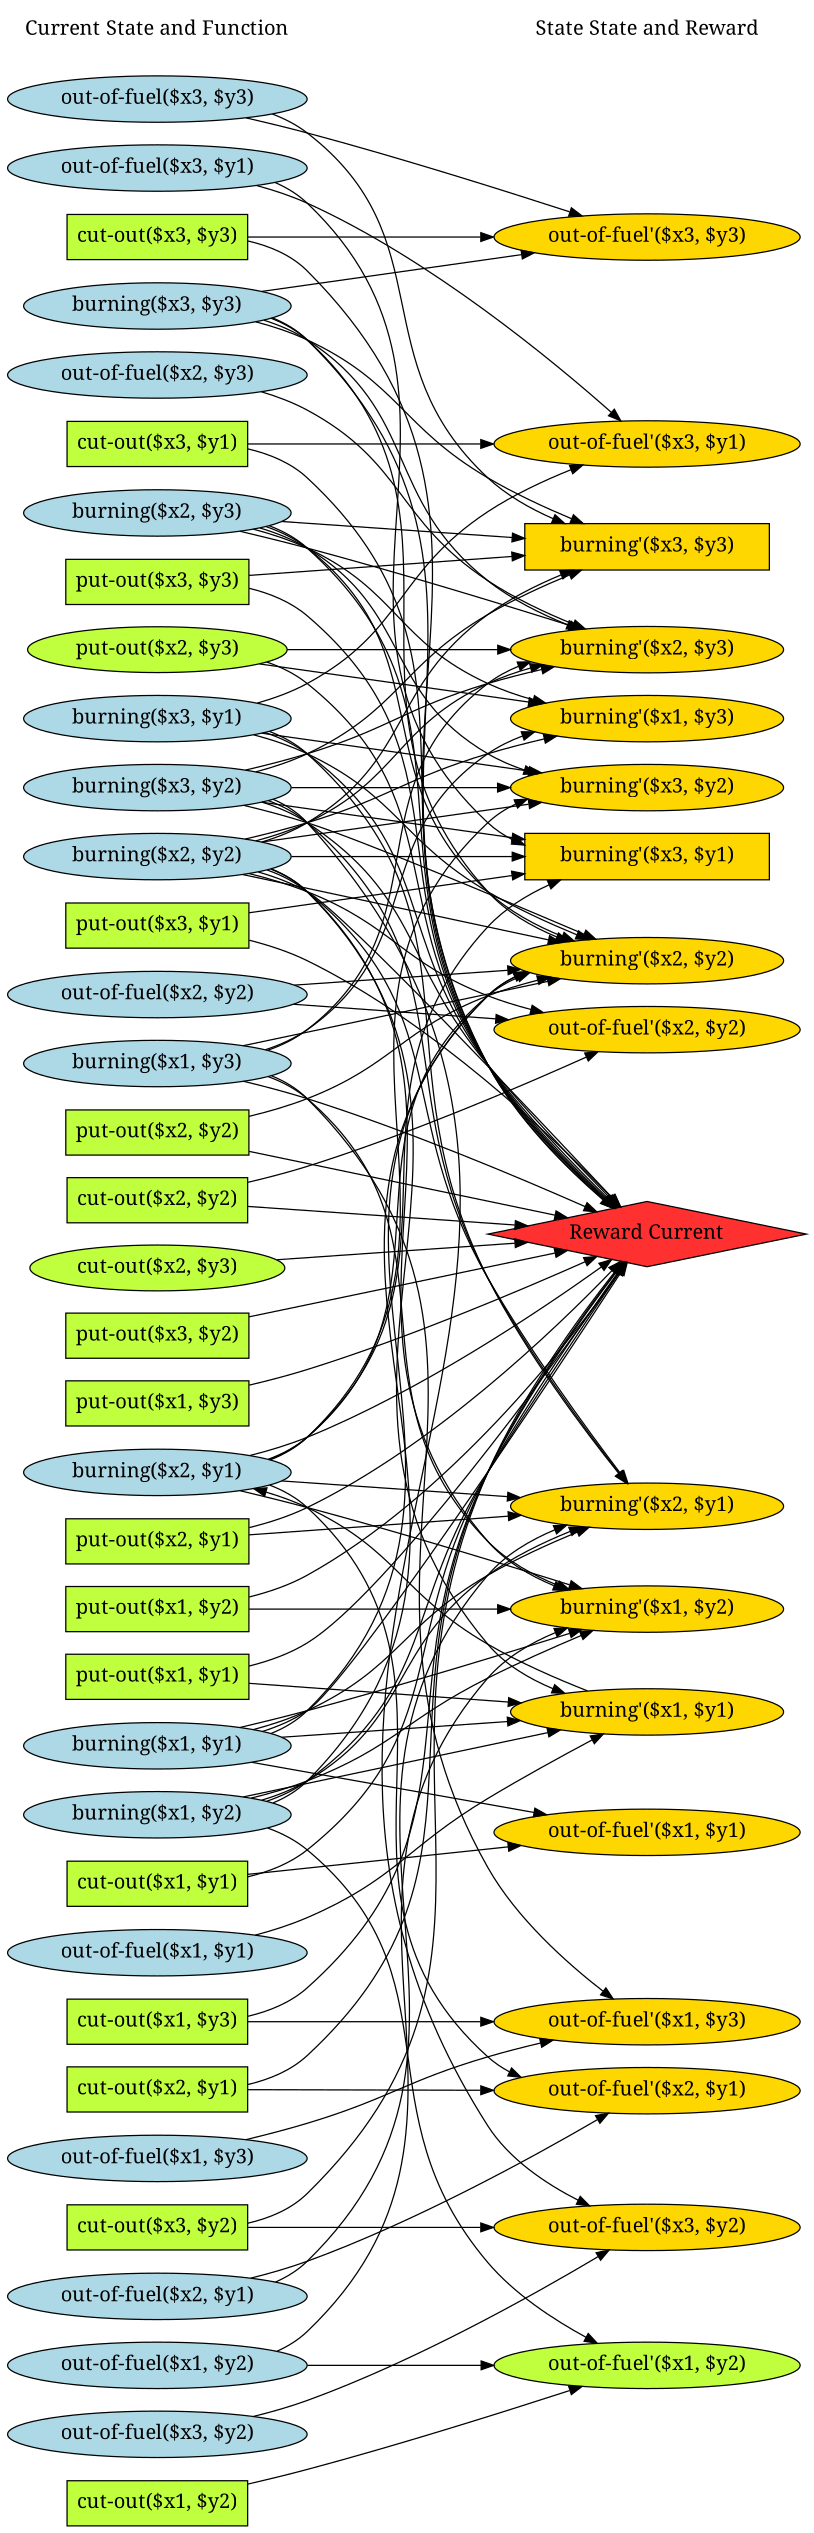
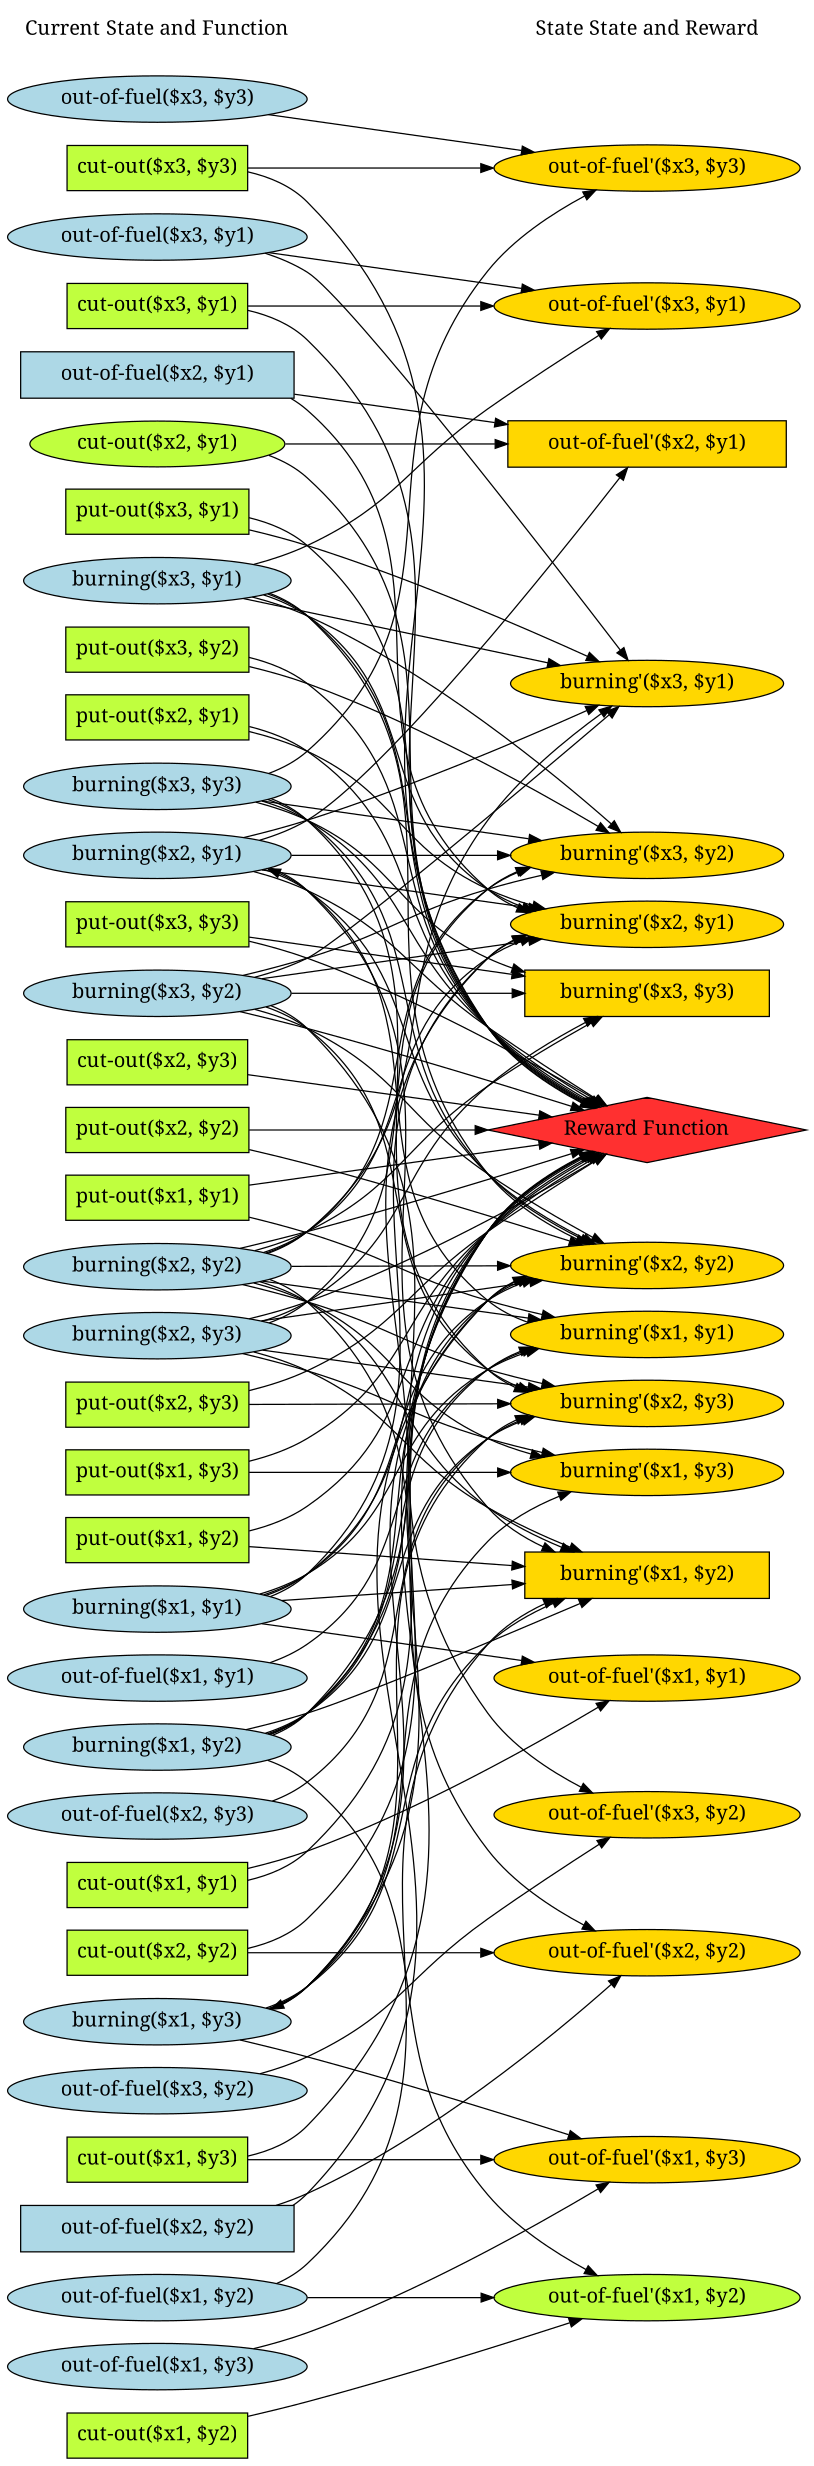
edge "out-of-fuel($x3, $y3)" -> "burning'($x3, $y3)": removed
edge "burning($x3, $y1)" -> "burning'($x3, $y1)": added
node "put-out($x2, $y3)": shape ellipse -> box
edge "put-out($x2, $y3)" -> "burning'($x1, $y3)": now "put-out($x1, $y3)" -> "burning'($x1, $y3)"
edge "put-out($x3, $y2)" -> "burning'($x3, $y2)": added
edge "burning($x3, $y3)" -> "burning'($x3, $y2)": added
node "burning'($x3, $y1)": shape box -> ellipse
node "out-of-fuel($x2, $y2)": shape ellipse -> box
edge "burning($x1, $y3)" -> "burning'($x2, $y2)": reversed
node "Reward Current": label "Reward Current" -> "Reward Function"
node "cut-out($x2, $y3)": shape ellipse -> box
edge "burning($x2, $y3)" -> "burning'($x1, $y2)": added
edge "burning($x1, $y2)" -> "burning'($x2, $y3)": added
node "burning'($x1, $y2)": shape ellipse -> box
node "cut-out($x2, $y1)": shape box -> ellipse
node "out-of-fuel'($x2, $y1)": shape ellipse -> box
node "cut-out($x3, $y2)": removed
node "out-of-fuel($x2, $y1)": shape ellipse -> box
